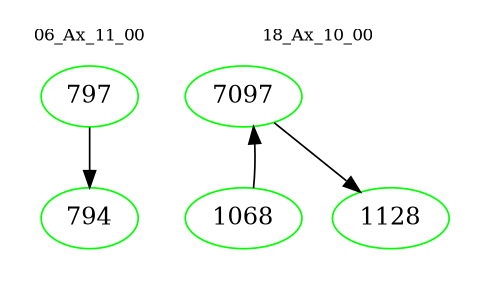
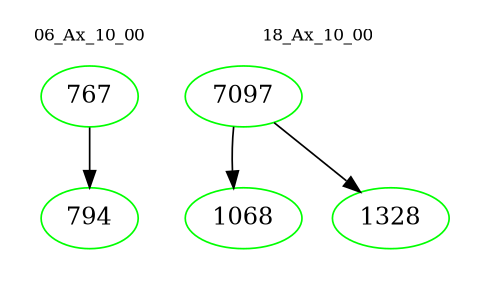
cluster "06_Ax_11_00": label "06_Ax_11_00" -> "06_Ax_10_00"
node "797": label "797" -> "767"
edge "1068" -> "7097": reversed
node "1128": label "1128" -> "1328"
